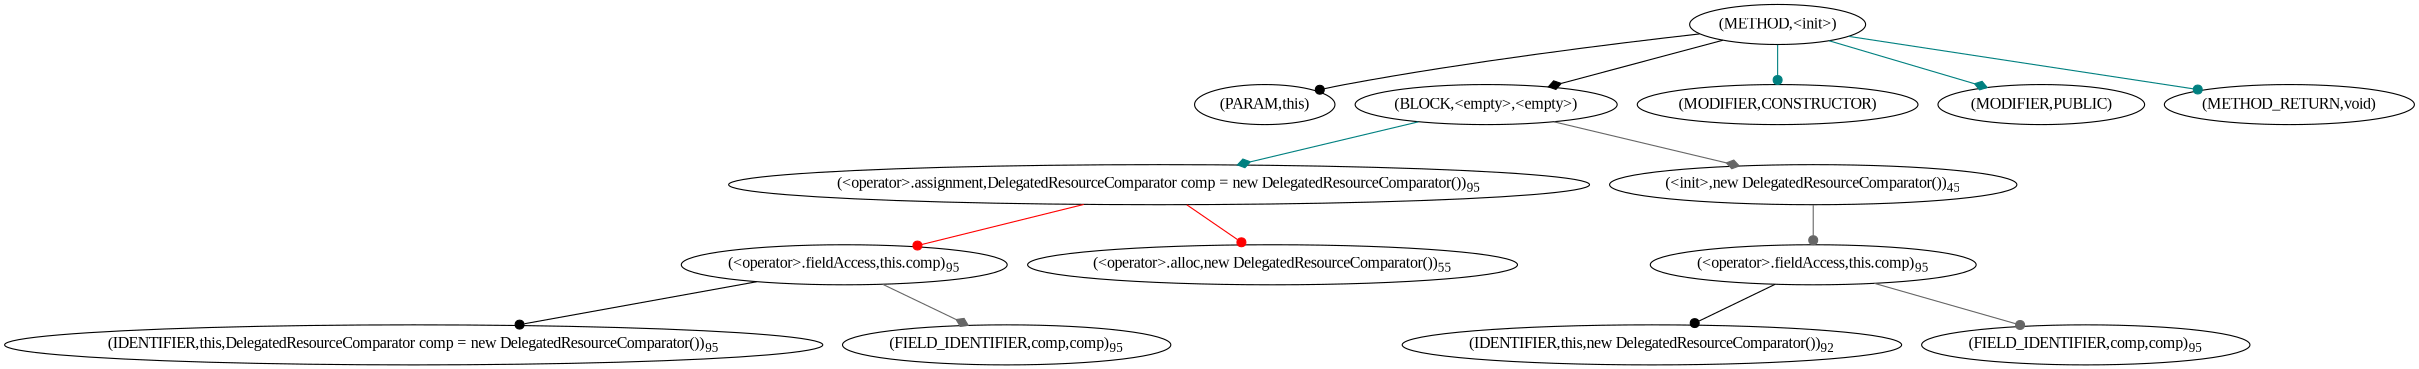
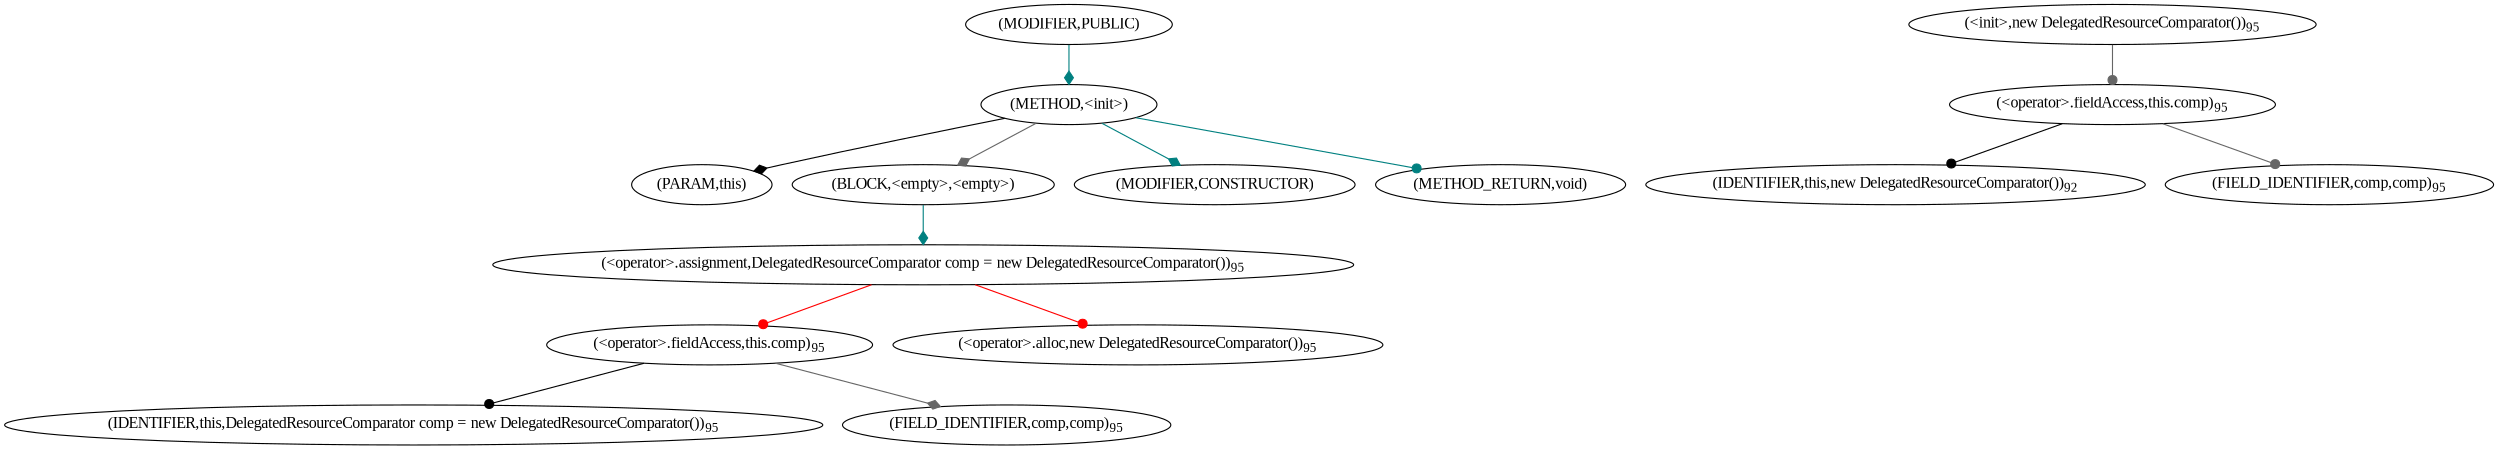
edge "(METHOD,<init>)" -> "(PARAM,this)": arrowhead dot -> diamond
edge "(METHOD,<init>)" -> "(MODIFIER,CONSTRUCTOR)": arrowhead dot -> diamond
edge "(METHOD,<init>)" -> "(BLOCK,<empty>,<empty>)": color black -> gray40
edge "(METHOD,<init>)" -> "(MODIFIER,PUBLIC)": reversed
edge "(BLOCK,<empty>,<empty>)" -> "(<init>,new DelegatedResourceComparator())": removed
node "(<init>,new DelegatedResourceComparator())": text "45" -> "95"
node "(<operator>.alloc,new DelegatedResourceComparator())": text "55" -> "95"
